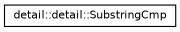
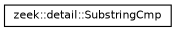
node "detail::detail::SubstringCmp": label "detail::detail::SubstringCmp" -> "zeek::detail::SubstringCmp"
